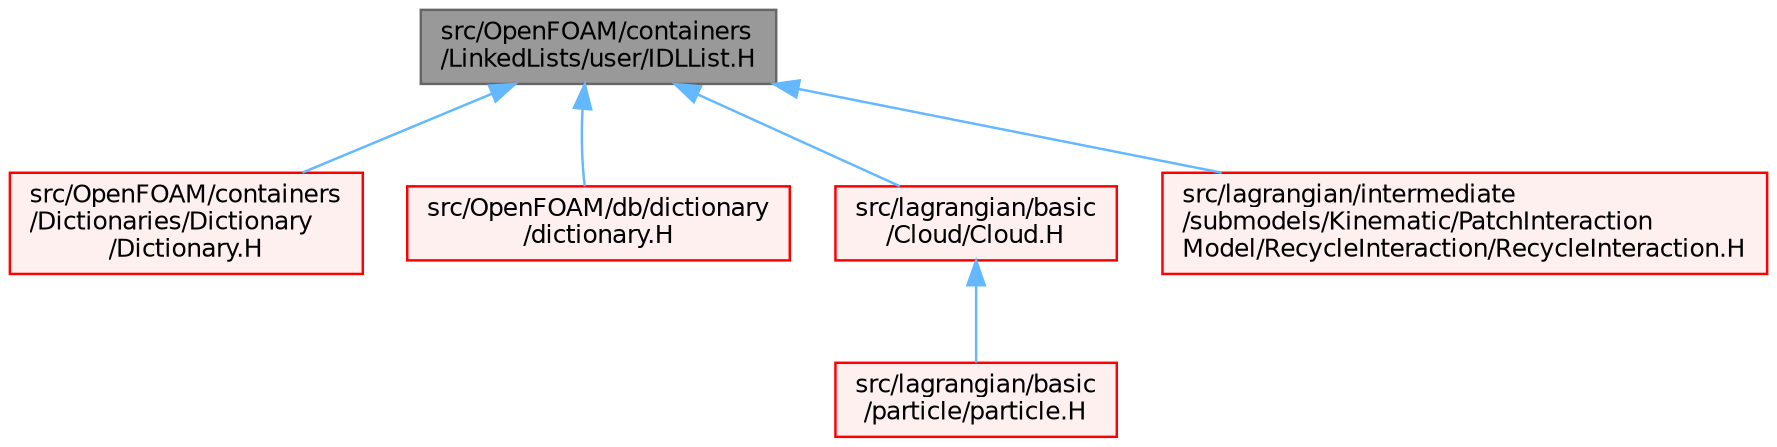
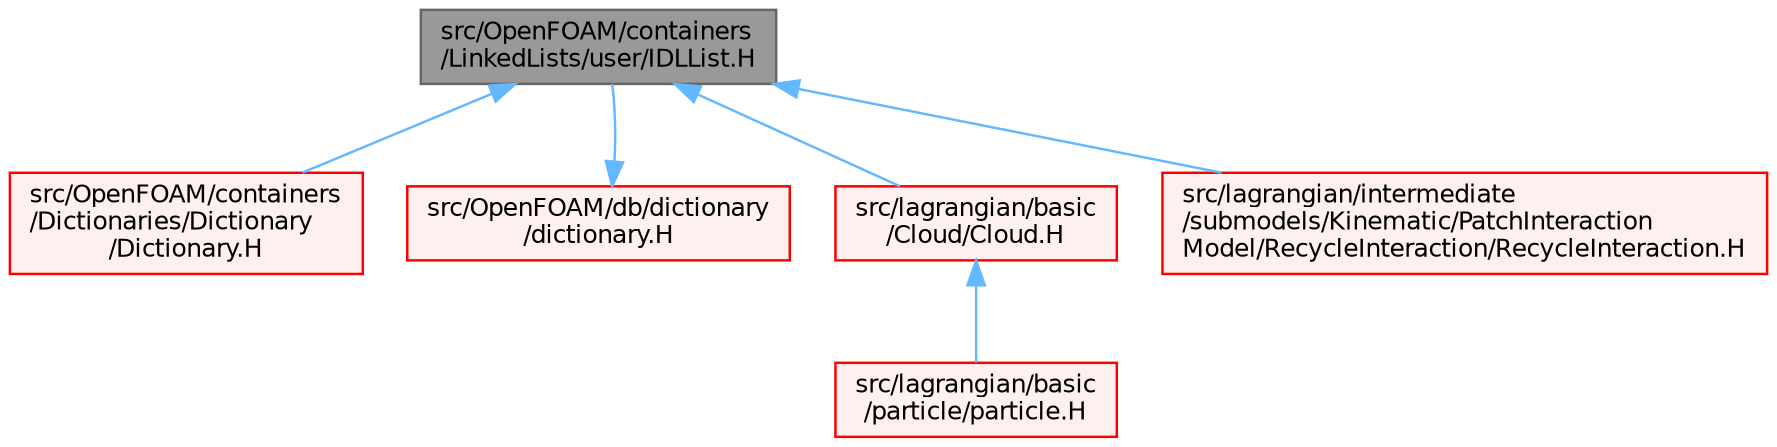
edge "src/OpenFOAM/db/dictionary /dictionary.H" -> "src/OpenFOAM/containers /LinkedLists/user/IDLList.H": reversed
